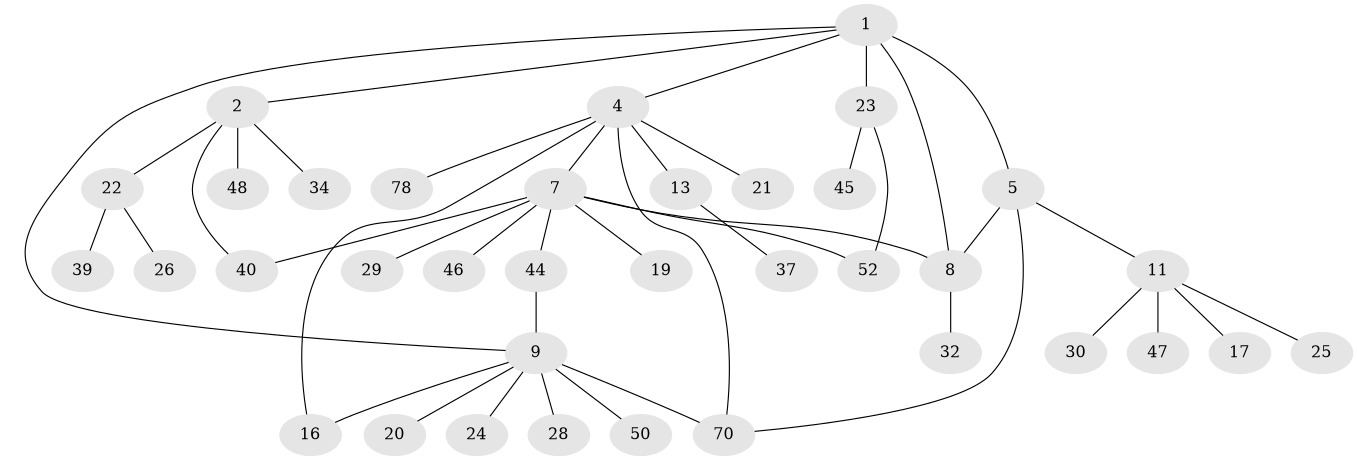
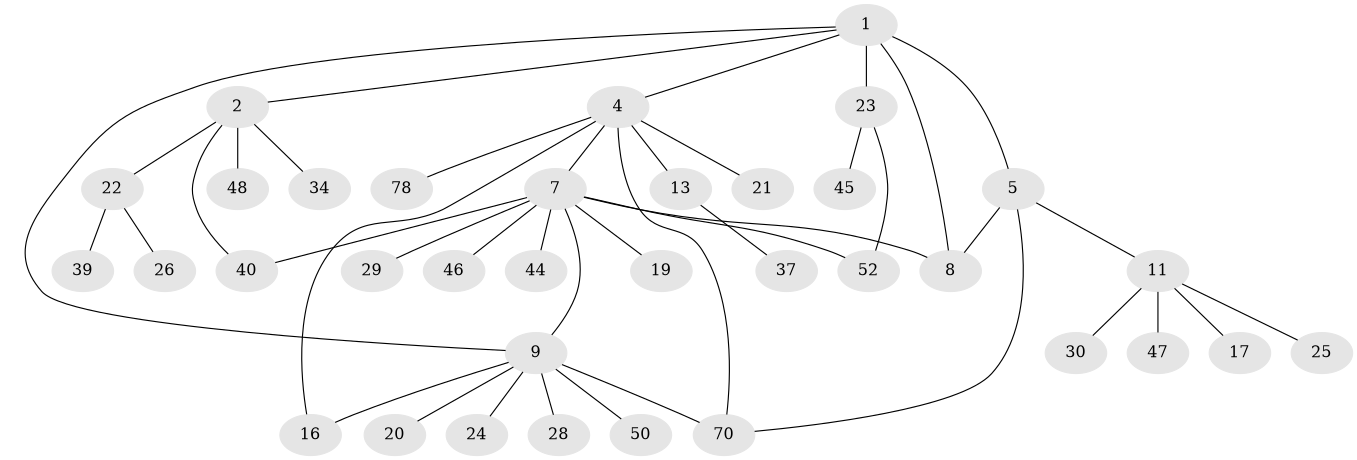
edge "44" -- "9": now "7" -- "9"
node "32": removed
